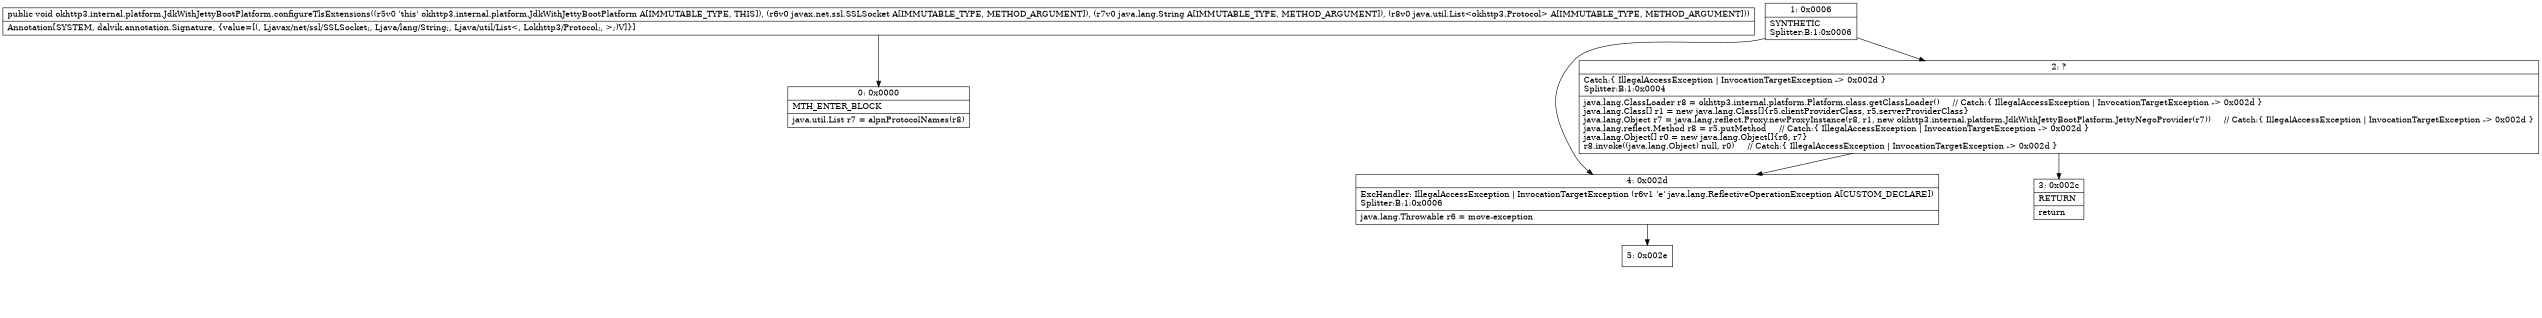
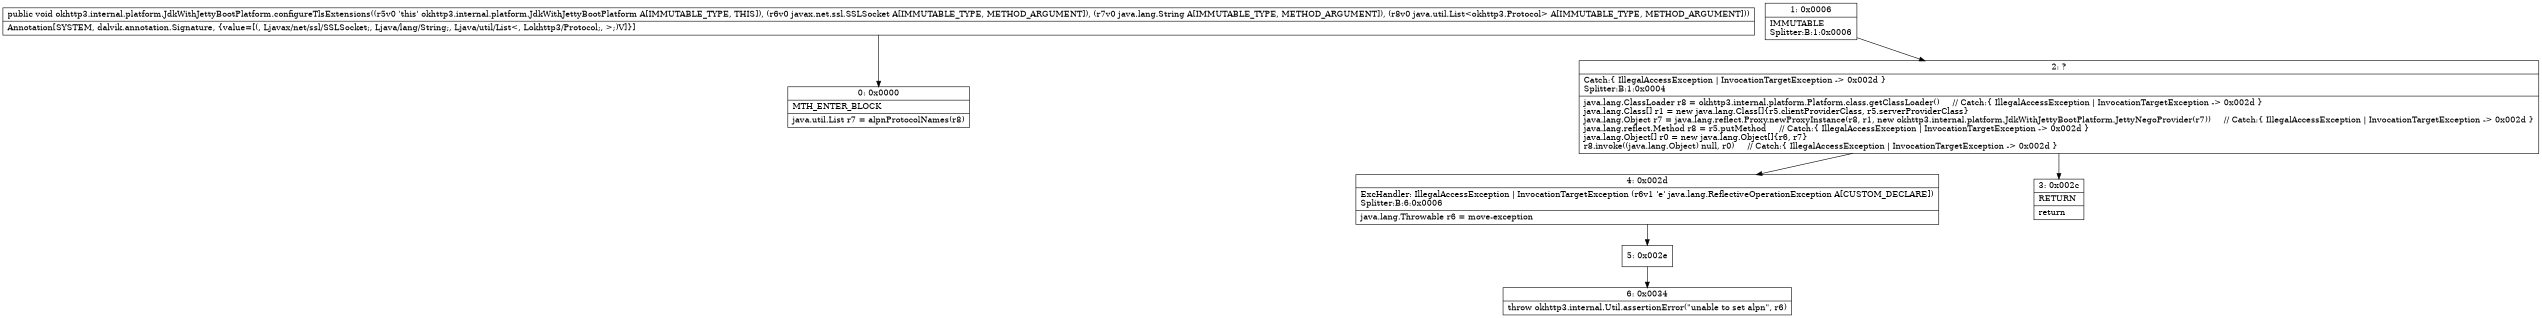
node "1: 0x0006": text "SYNTHETIC" -> "IMMUTABLE"
edge "1: 0x0006" -> "4: 0x002d": removed
node "4: 0x002d": text "Splitter:B:1:0x0006" -> "Splitter:B:6:0x0006"
node "6: 0x0034": added
